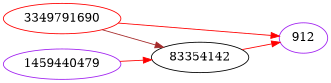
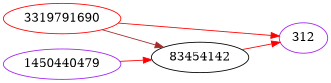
node "3349791690": label "3349791690" -> "3319791690"
node "912": label "912" -> "312"
node "83354142": label "83354142" -> "83454142"
node "1459440479": label "1459440479" -> "1450440479"
